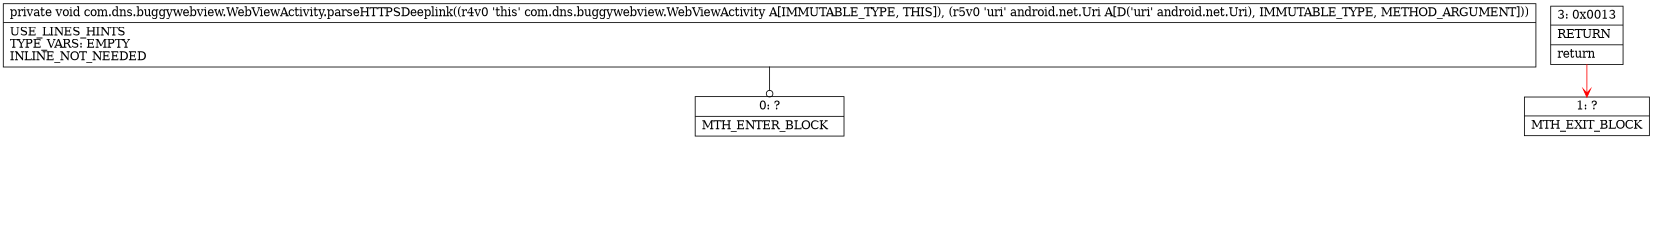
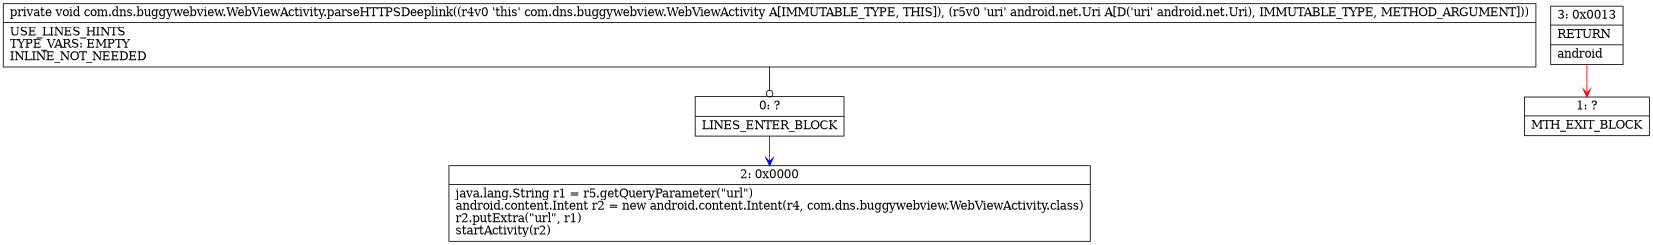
node "3: 0x0013": text "return" -> "android"
node "0: ?": text "MTH_ENTER_BLOCK" -> "LINES_ENTER_BLOCK"
node "2: 0x0000": added
